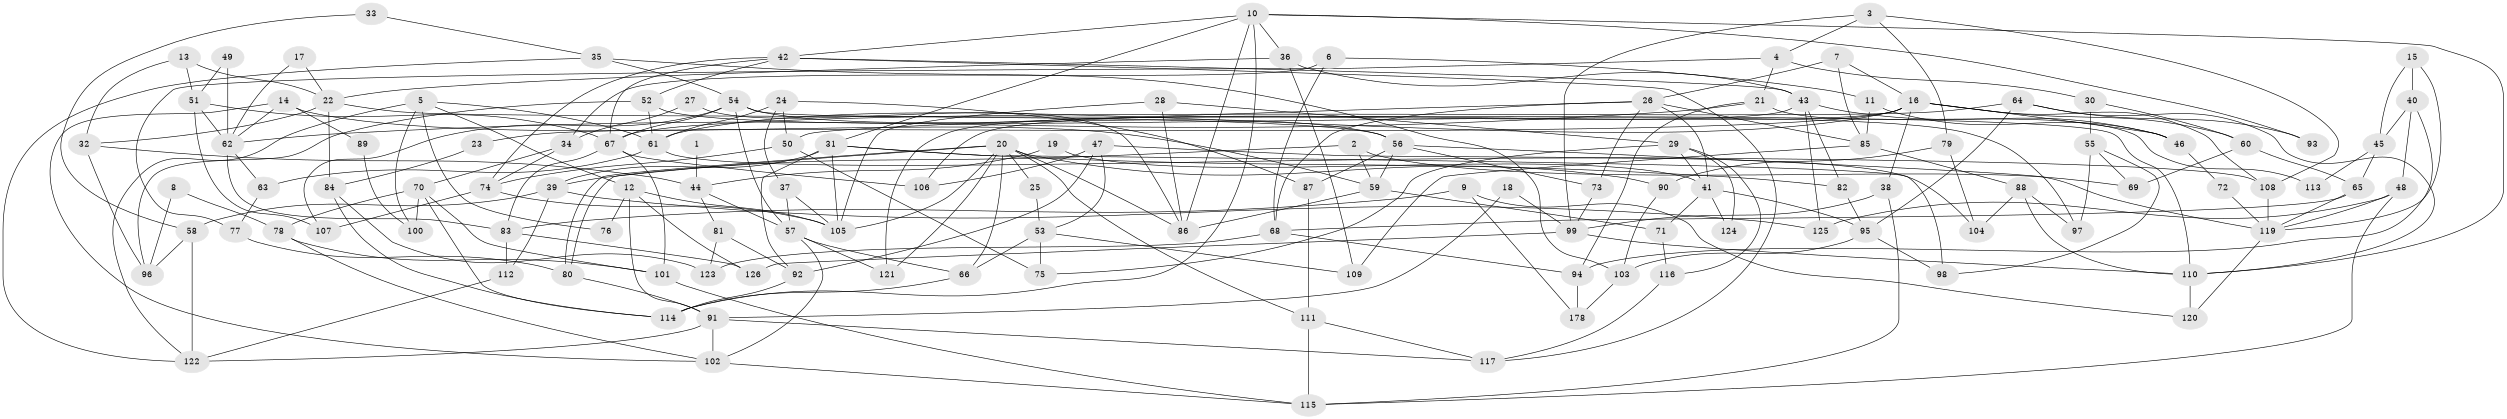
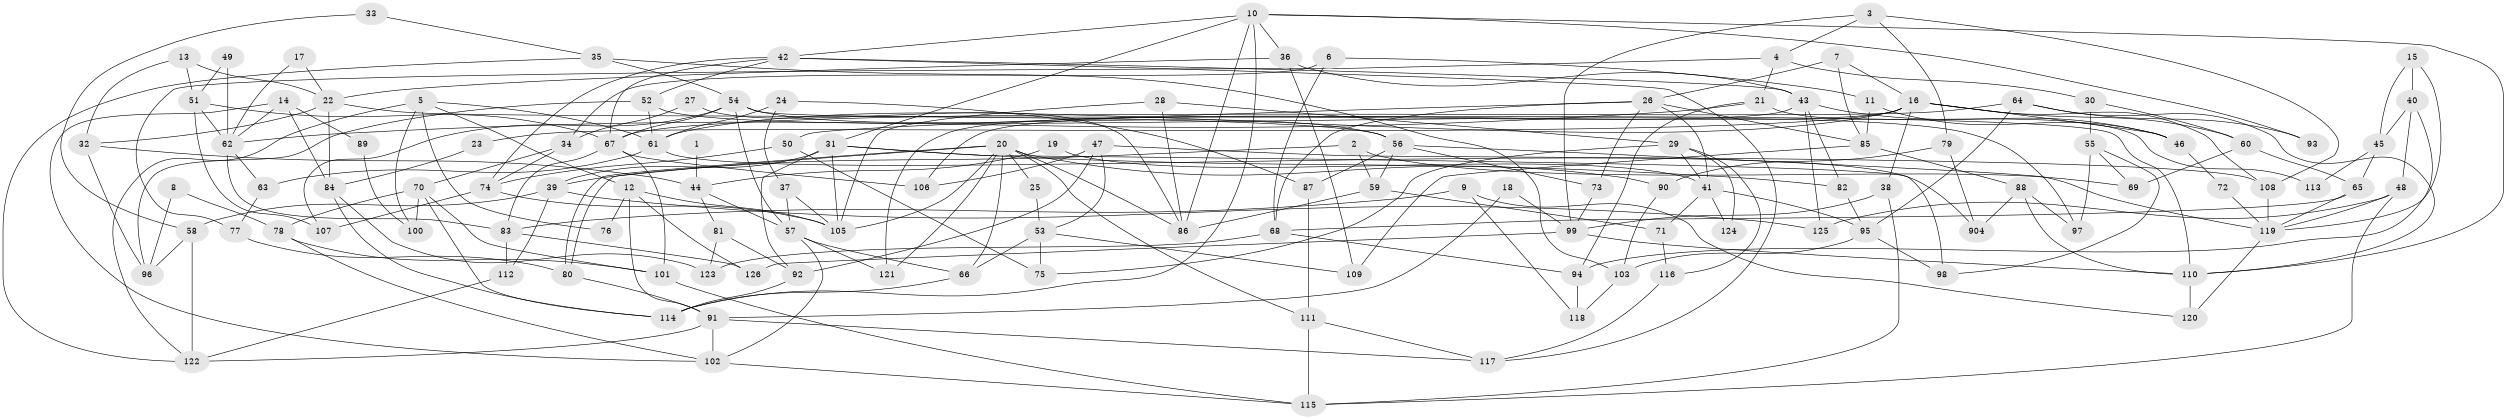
edge "24" -- "50": removed
edge "14" -- "59": now "14" -- "84"
node "104": label "104" -> "904"
node "178": label "178" -> "118"
